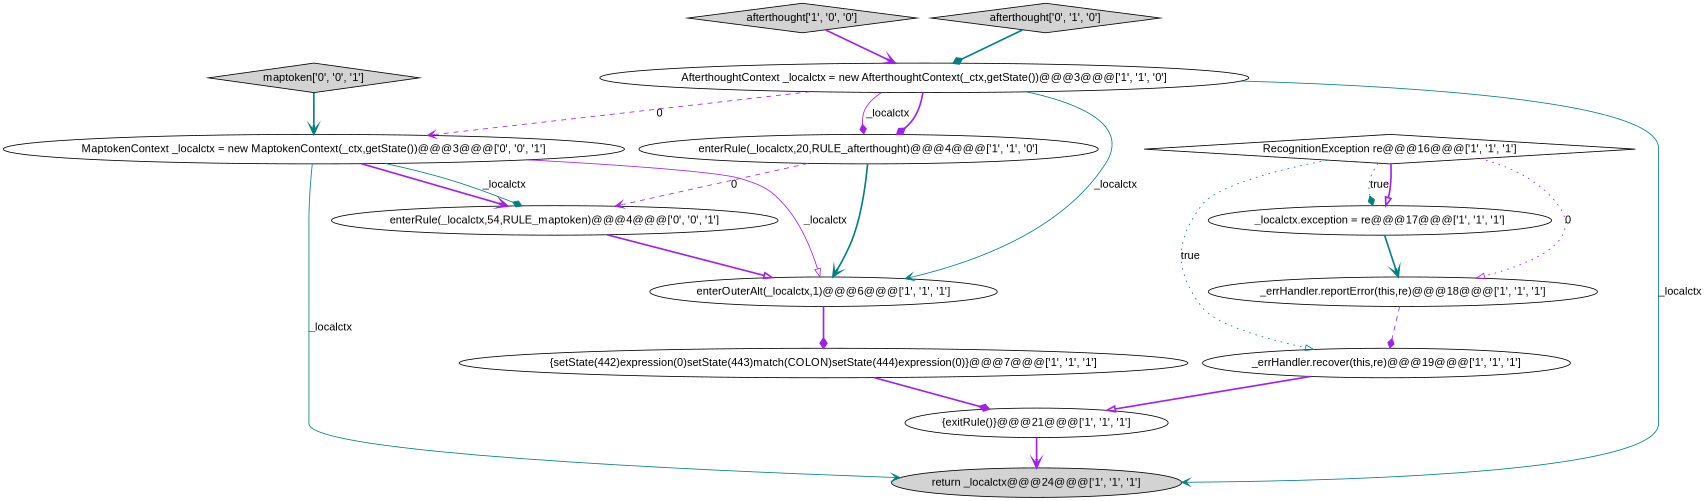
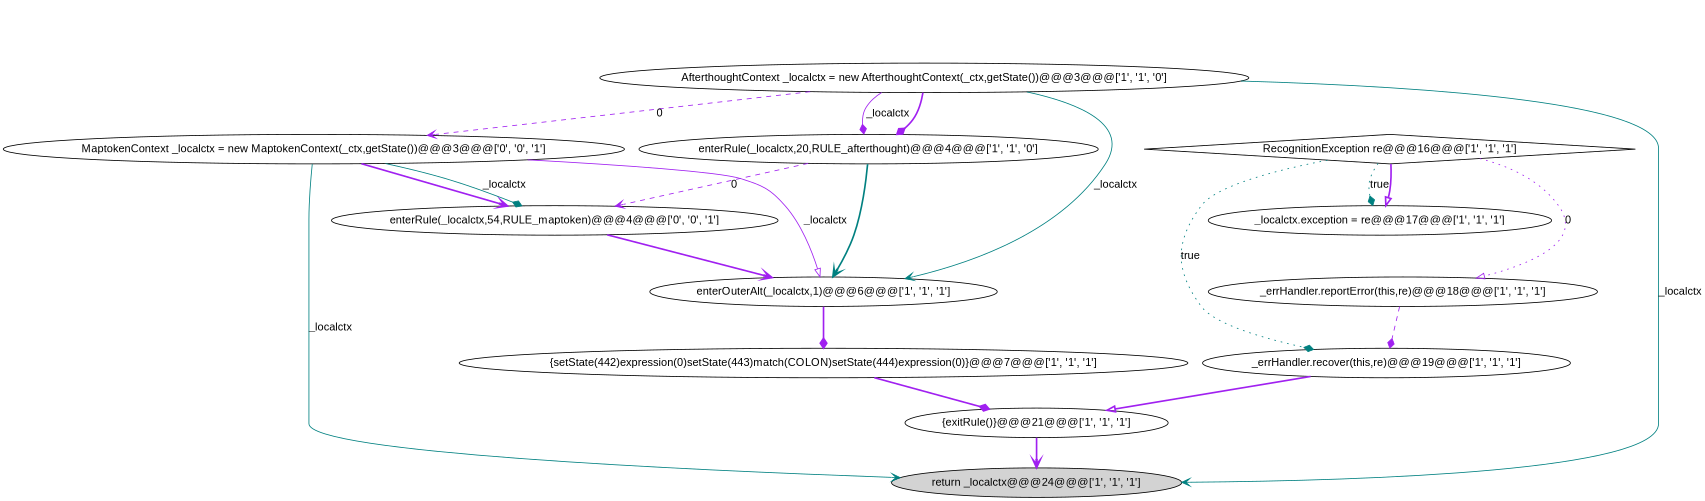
node "afterthought['1', '0', '0']": removed
node "afterthought['0', '1', '0']": removed
node "maptoken['0', '0', '1']": removed
edge "RecognitionException re@@@16@@@['1', '1', '1']" -> "_errHandler.recover(this,re)@@@19@@@['1', '1', '1']": arrowhead onormal -> diamond
edge "_localctx.exception = re@@@17@@@['1', '1', '1']" -> "_errHandler.reportError(this,re)@@@18@@@['1', '1', '1']": removed
edge "enterRule(_localctx,54,RULE_maptoken)@@@4@@@['0', '0', '1']" -> "enterOuterAlt(_localctx,1)@@@6@@@['1', '1', '1']": arrowhead onormal -> vee
